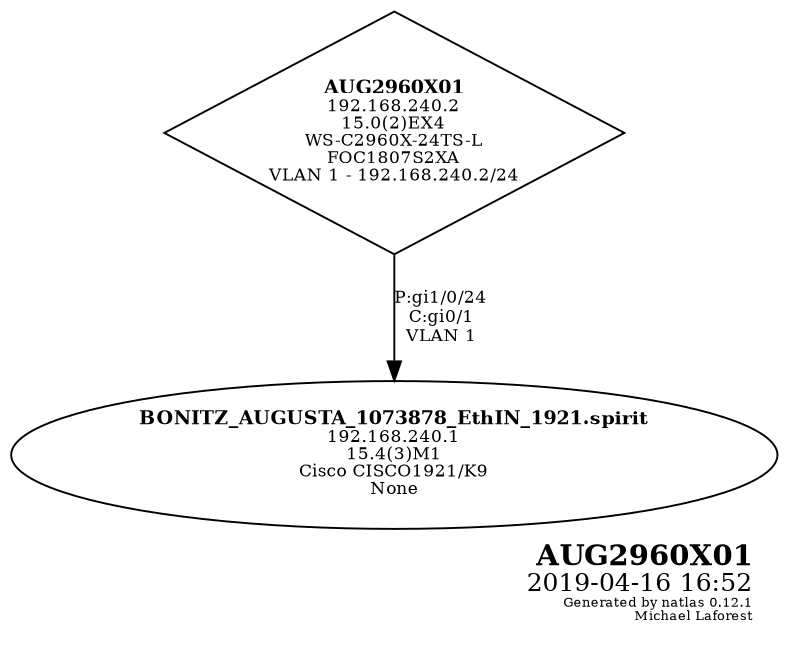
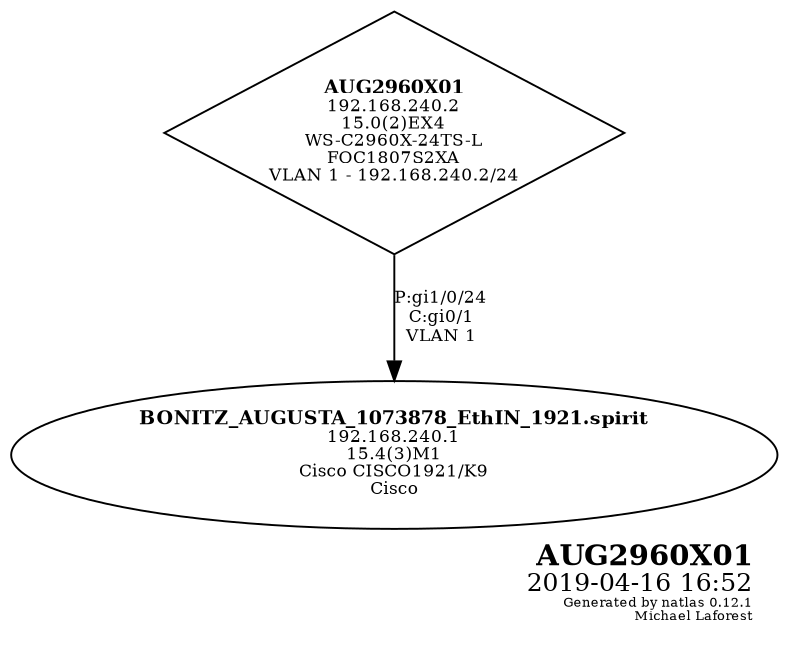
node "BONITZ_AUGUSTA_1073878_EthIN_1921.spirit": text "None" -> "Cisco"
